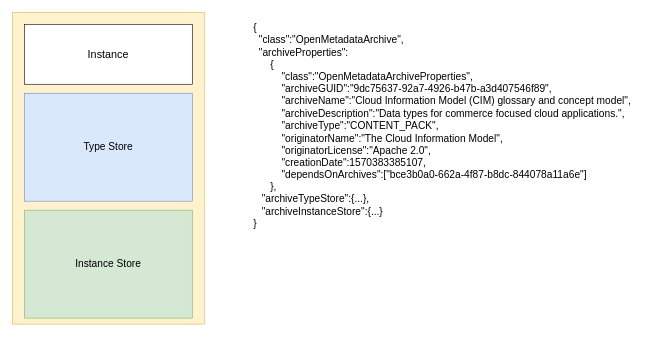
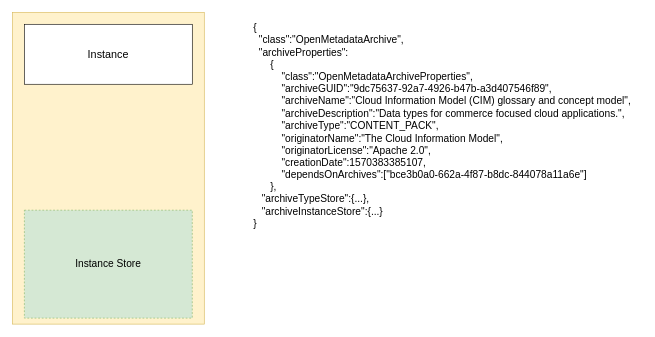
node "Type Store": removed
node "Instance Store": style solid -> dashed
